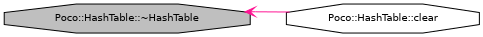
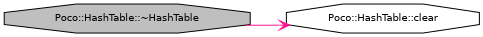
edge "Poco::HashTable::clear" -> "Poco::HashTable::~HashTable": reversed
